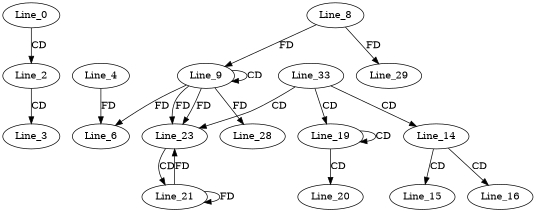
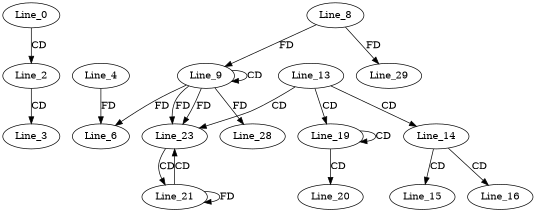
node "Line_33": label "Line_33" -> "Line_13"
edge "Line_21" -> "Line_23": label "FD" -> "CD"
